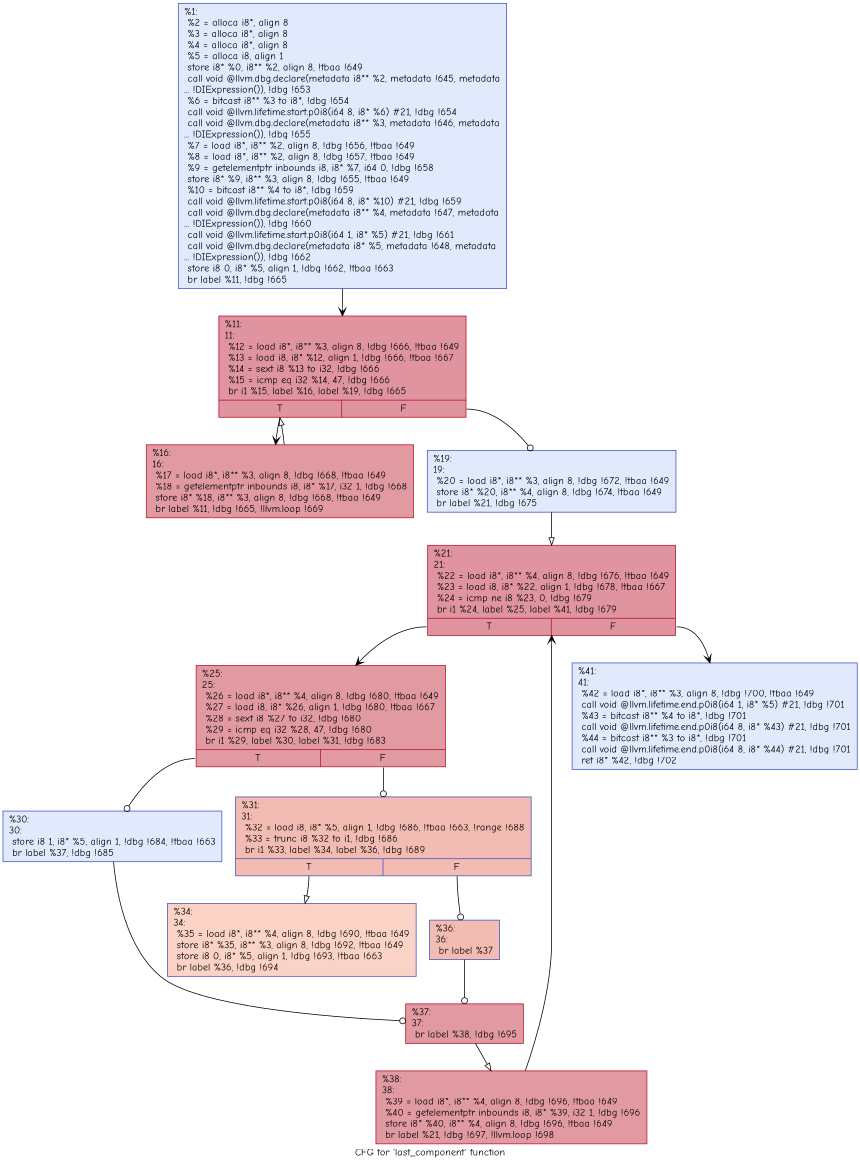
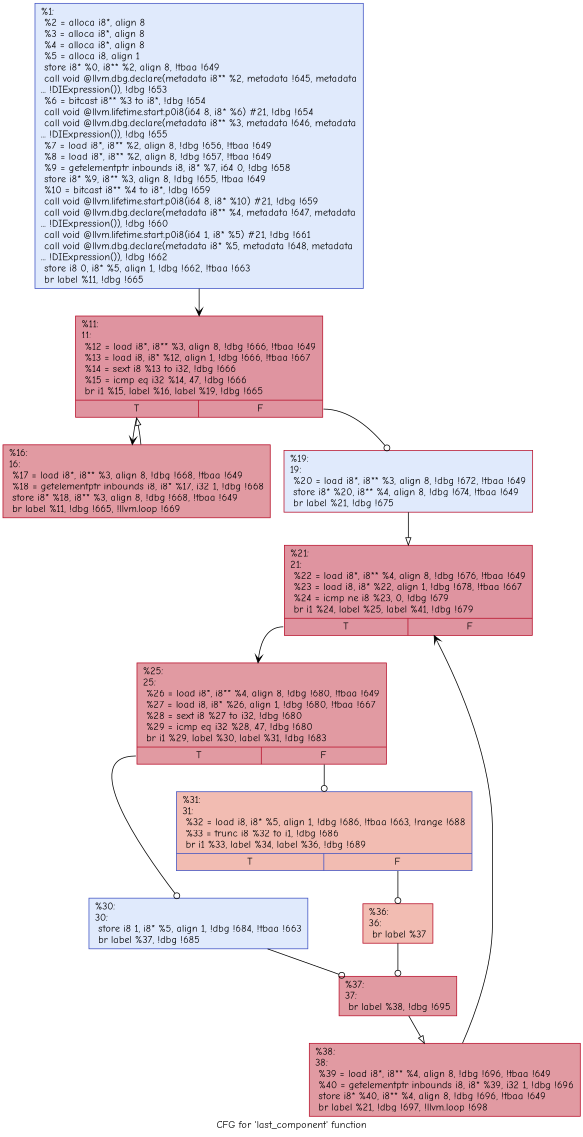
node "%19:": color #3d50c3ff -> #b70d28ff
node "%41:": removed
node "%34:": removed
node "%36:": color #3d50c3ff -> #b70d28ff
